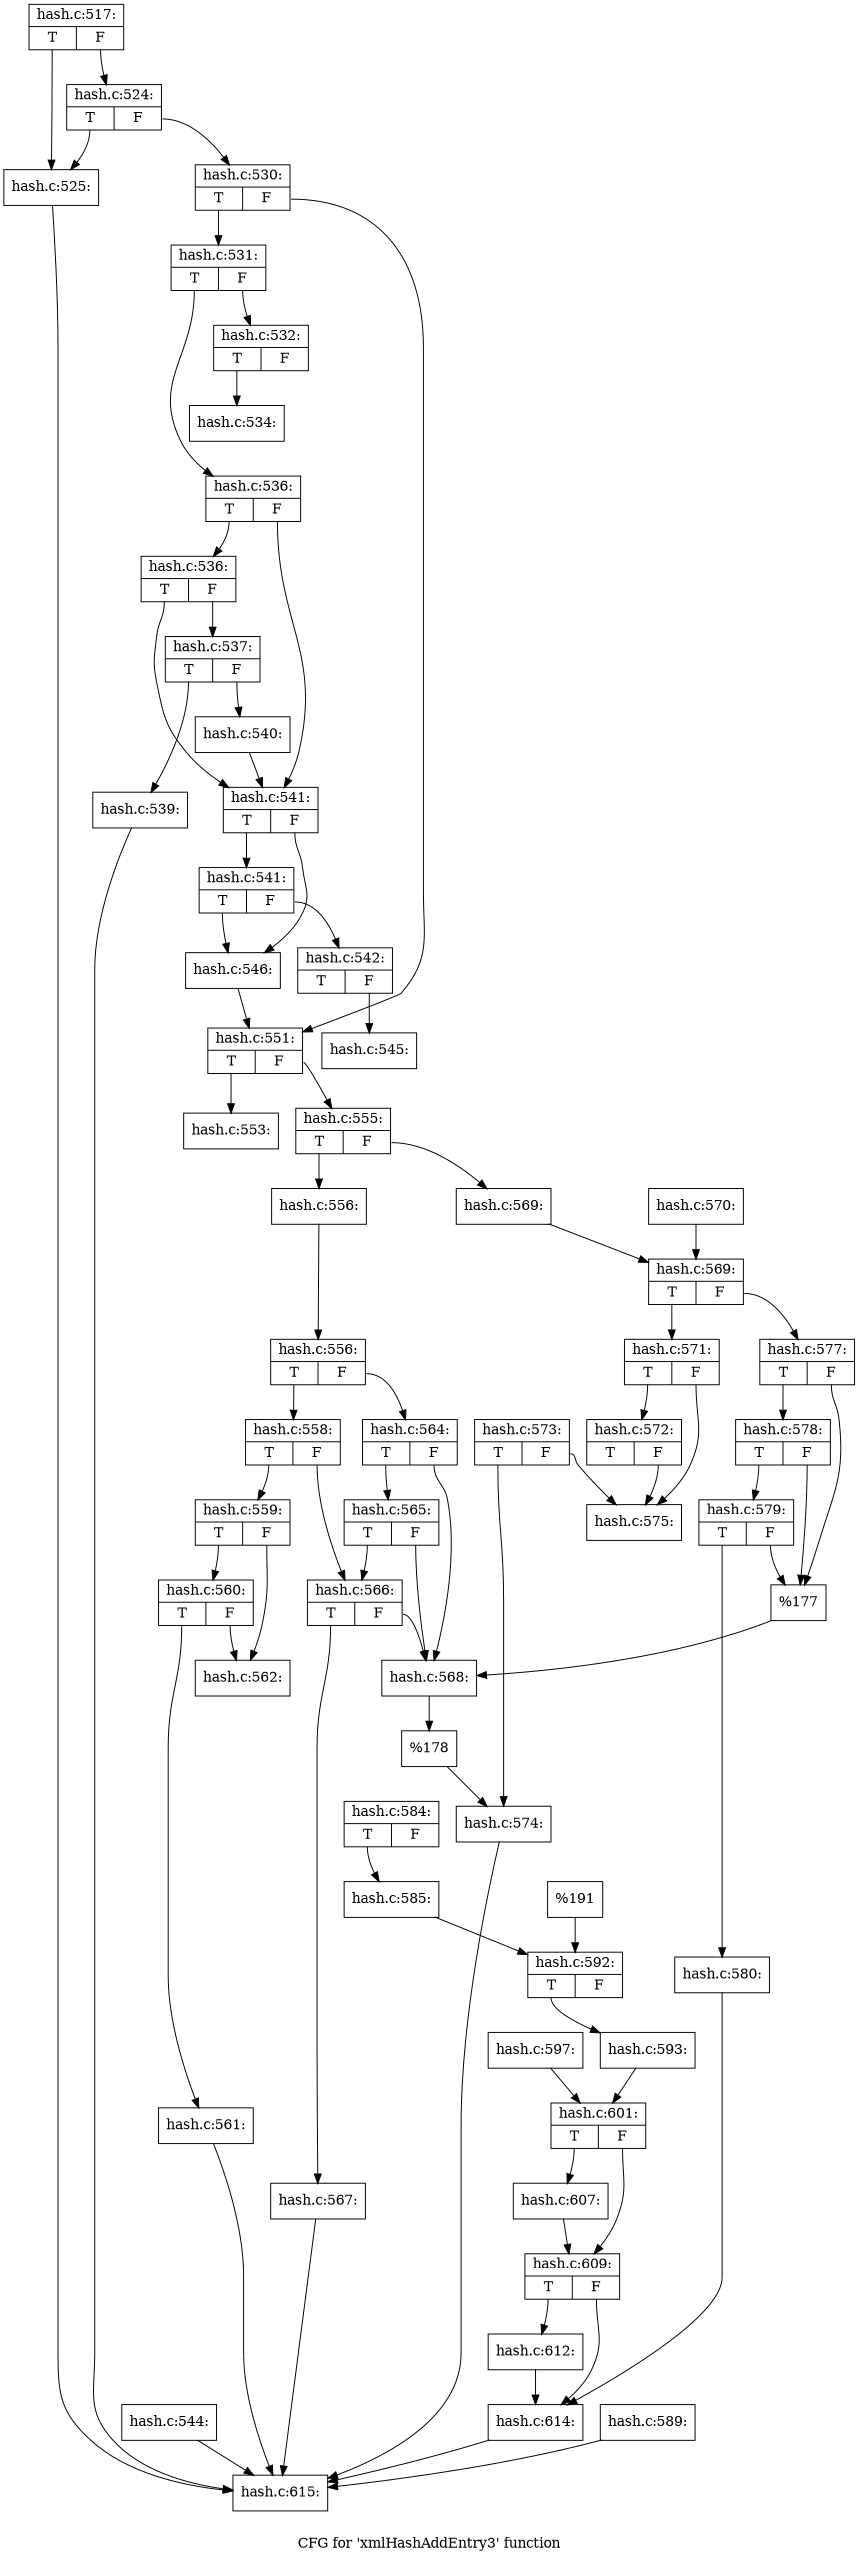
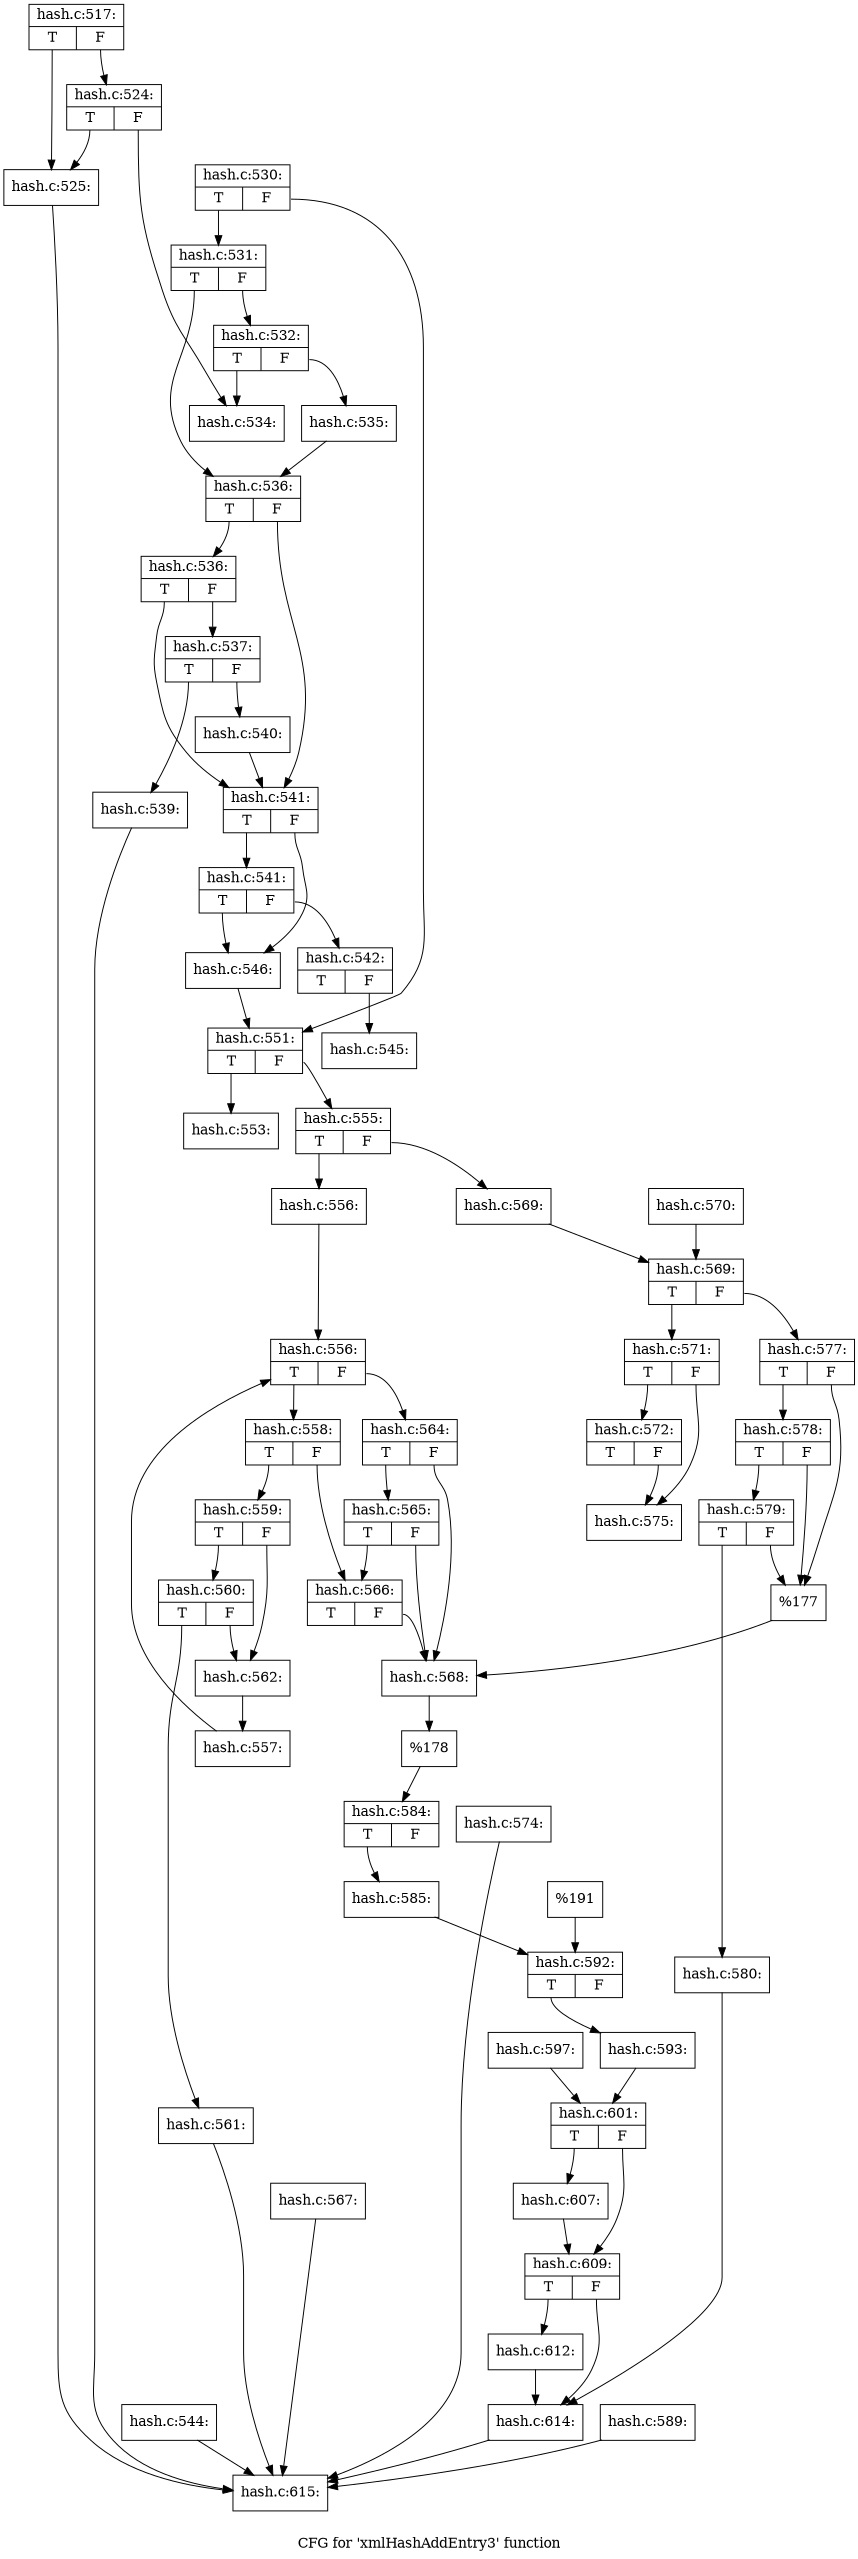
edge "hash.c:524:" -> "hash.c:530:": now "hash.c:524:" -> "hash.c:534:"
node "hash.c:535:": added
node "hash.c:573:": removed
node "hash.c:557:": added
edge "%178" -> "hash.c:574:": now "%178" -> "hash.c:584:"
edge "hash.c:566:" -> "hash.c:567:": removed
